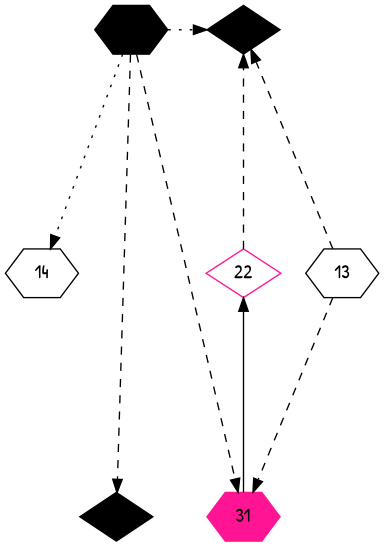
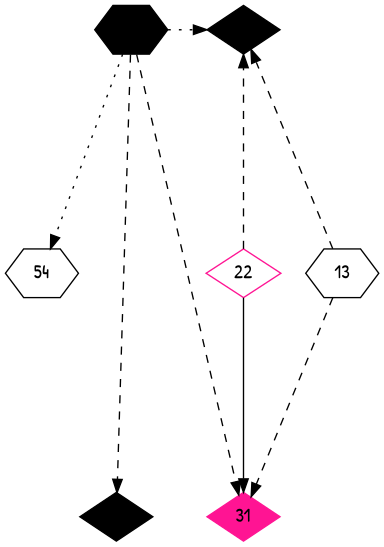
node "14": label "14" -> "54"
edge "31" -> "22": reversed
node "31": shape hexagon -> diamond
